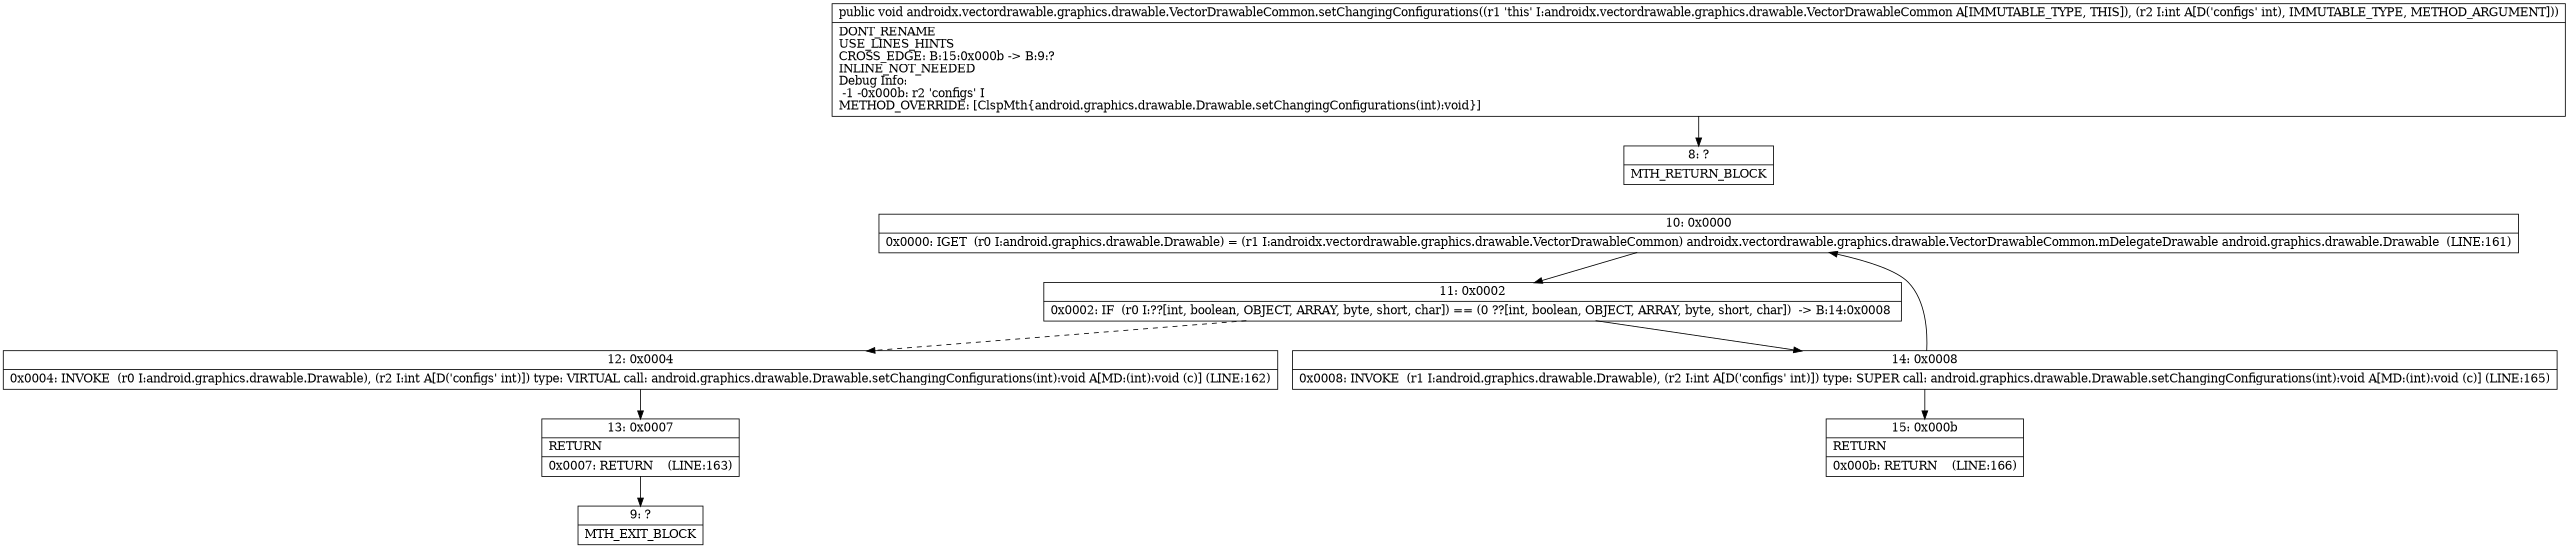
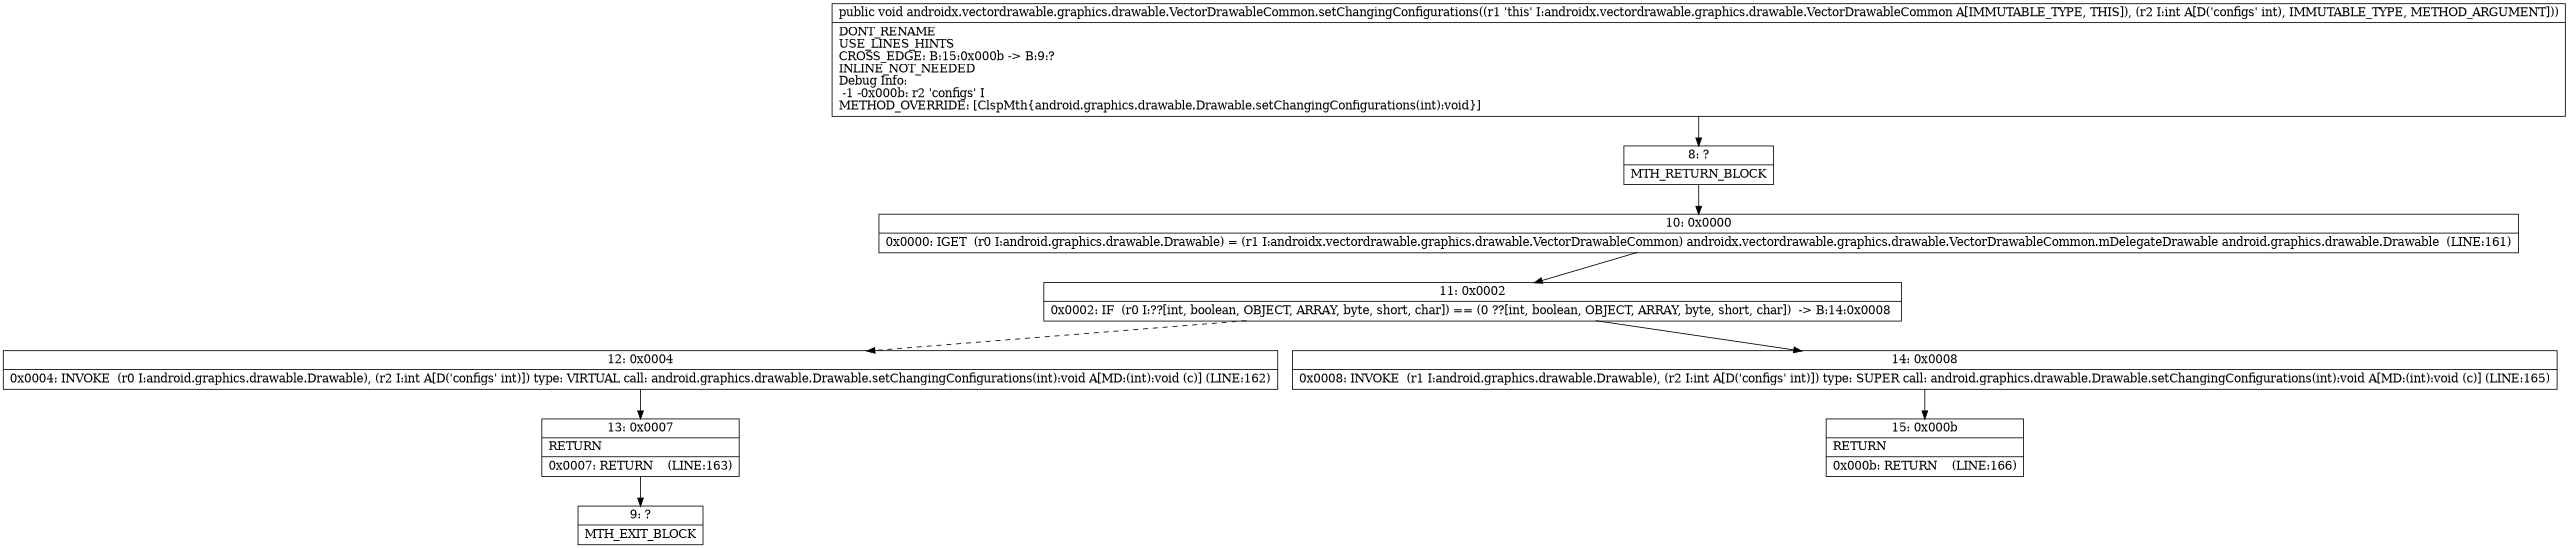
edge "14: 0x0008" -> "10: 0x0000": now "8: ?" -> "10: 0x0000"
